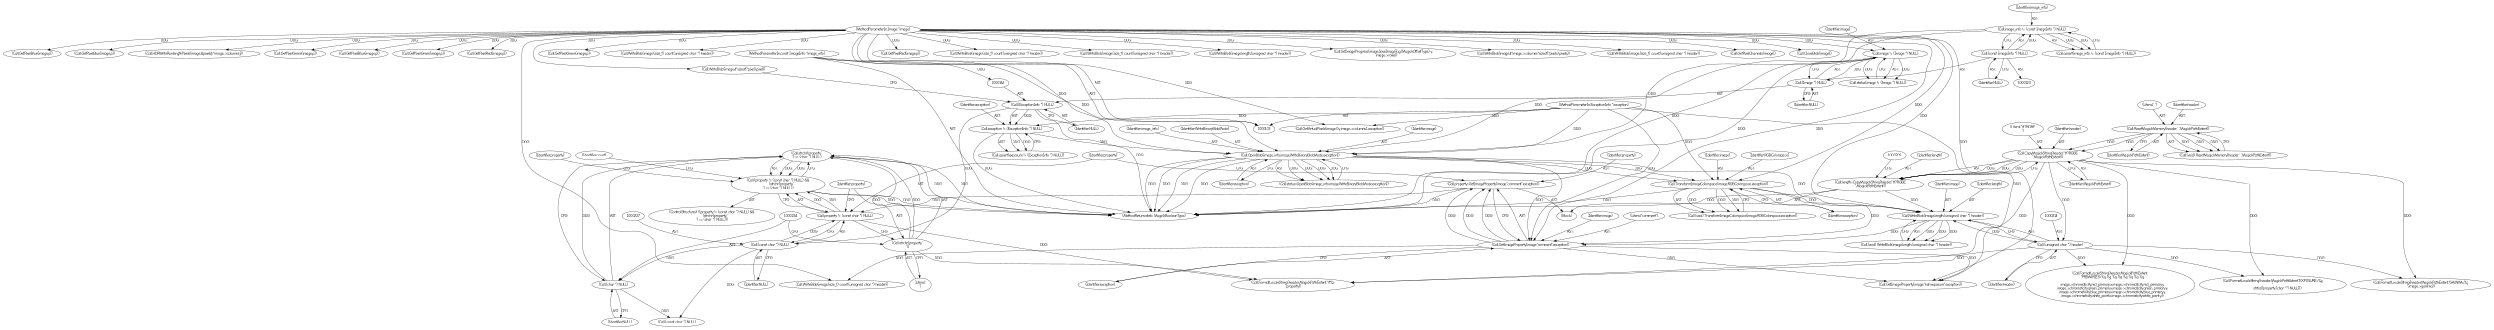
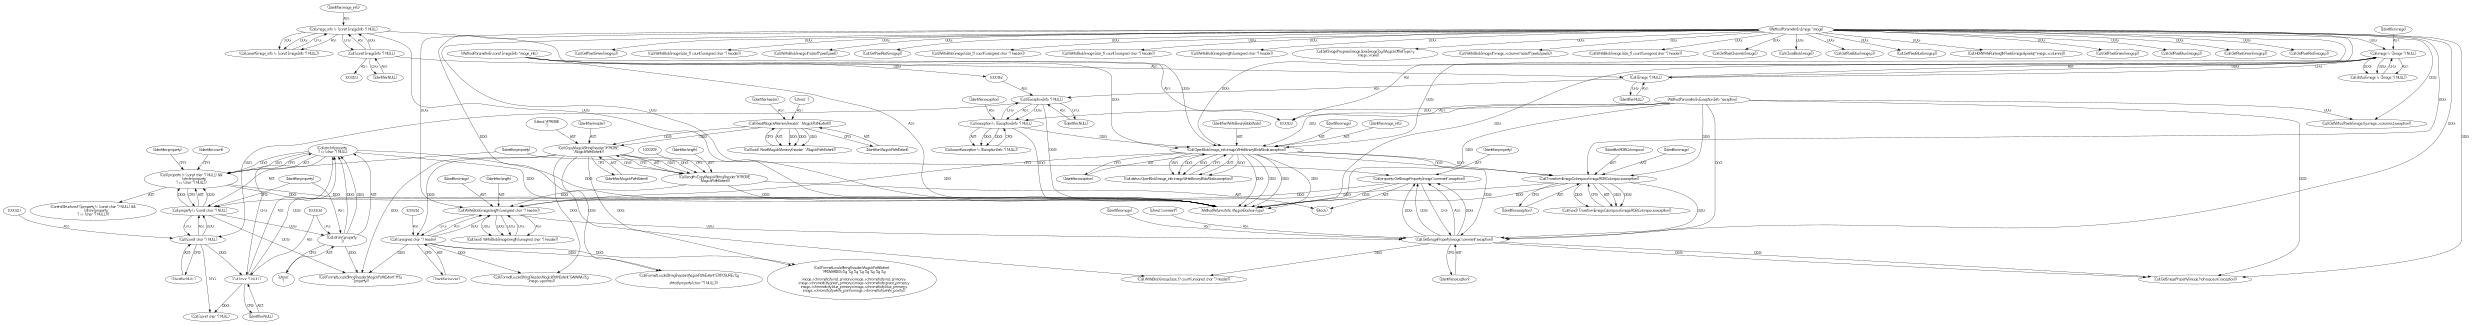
edge "(MethodParameterIn,Image *image)" -> "(MethodReturn,static MagickBooleanType)": added, label "DDG:"
edge "(Call,WriteBlob(image,4*sizeof(*pixel),pixel))" -> "(Call,(ExceptionInfo *) NULL)": now "(Call,exception != (ExceptionInfo *) NULL)" -> "(Call,(ExceptionInfo *) NULL)"
node "(Call,assert(exposure != (ExceptionInfo *) NULL))": label "(Call,assert(exposure != (ExceptionInfo *) NULL))" -> "(Call,assert(exception != (ExceptionInfo *) NULL))"
edge "(MethodParameterIn,ExceptionInfo *exception)" -> "(MethodReturn,static MagickBooleanType)": added, label "DDG:"
edge "(Call,property != (const char *) NULL)" -> "(Call,strchr(property,' '))": label "CFG: " -> "DDG: "
